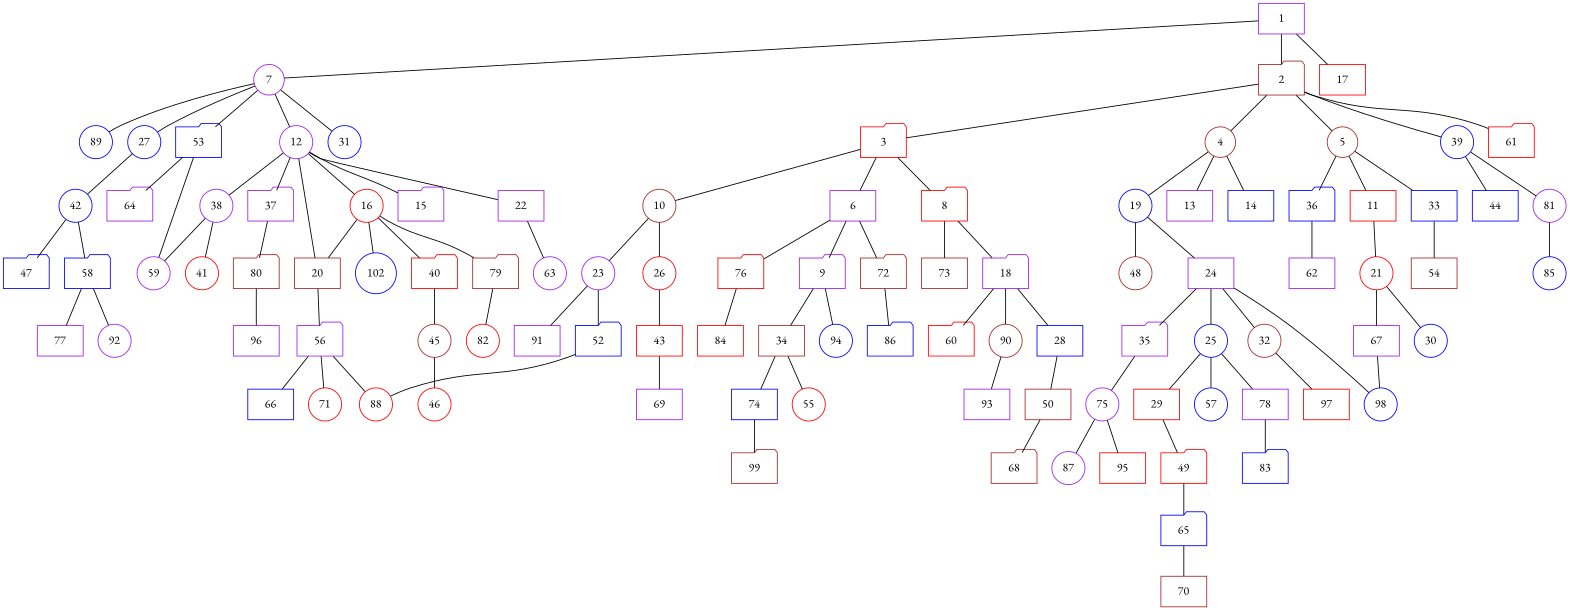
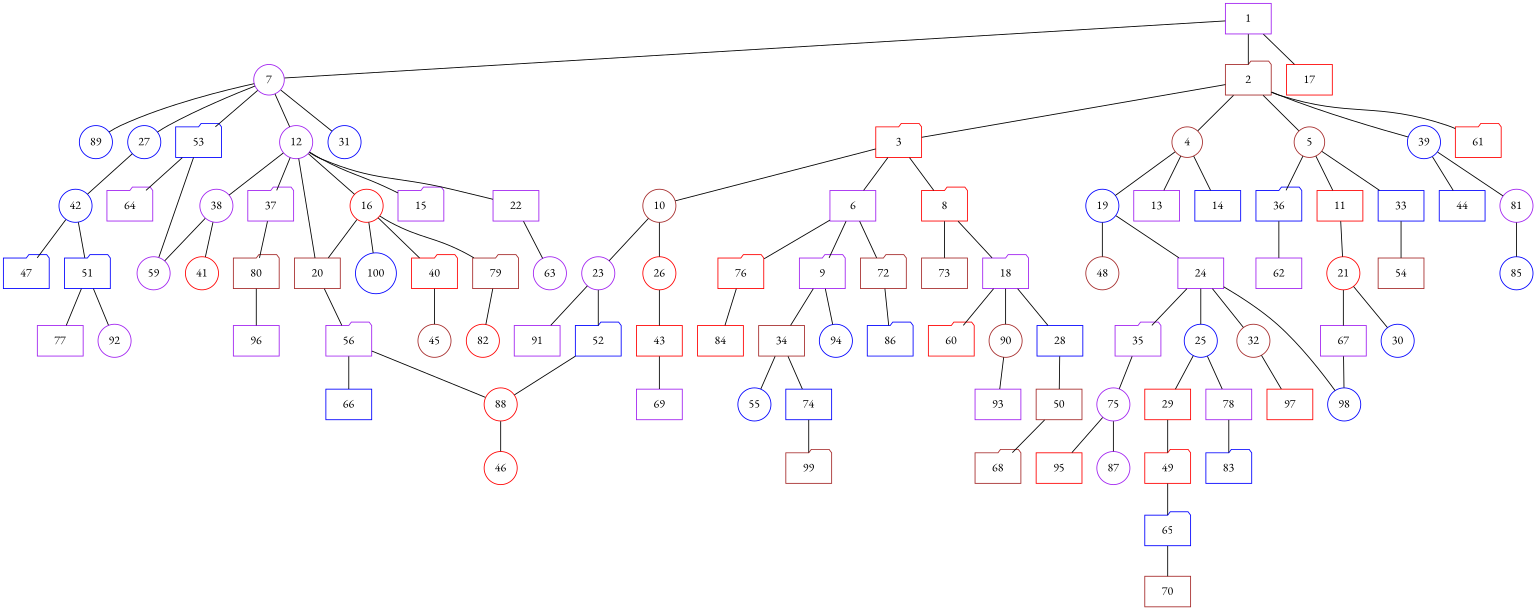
node "58": label "58" -> "51"
node "102": label "102" -> "100"
edge "45" -- "46": now "88" -- "46"
node "71": removed
node "55": color red -> blue
node "57": removed
